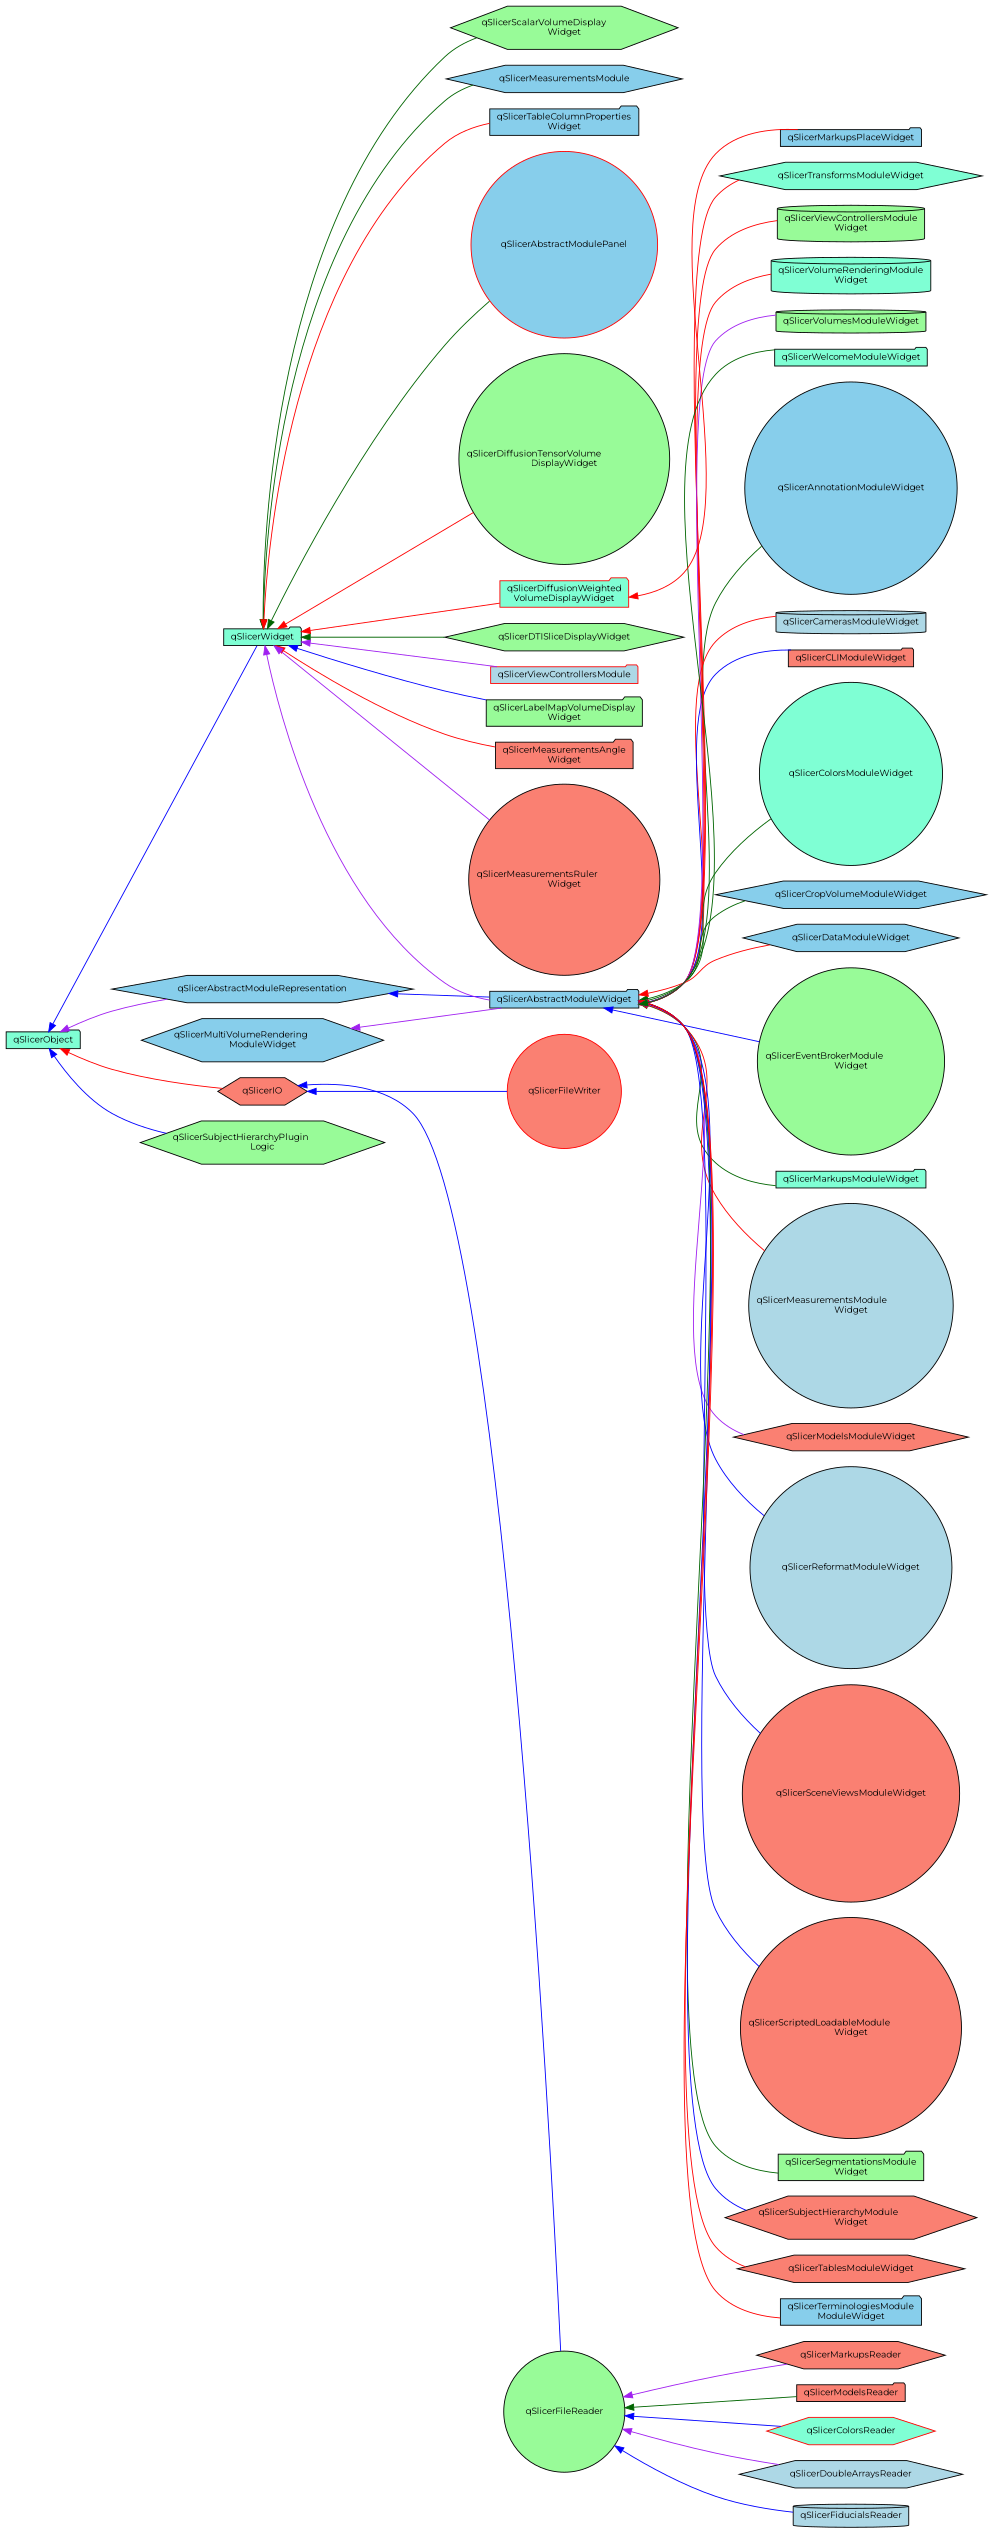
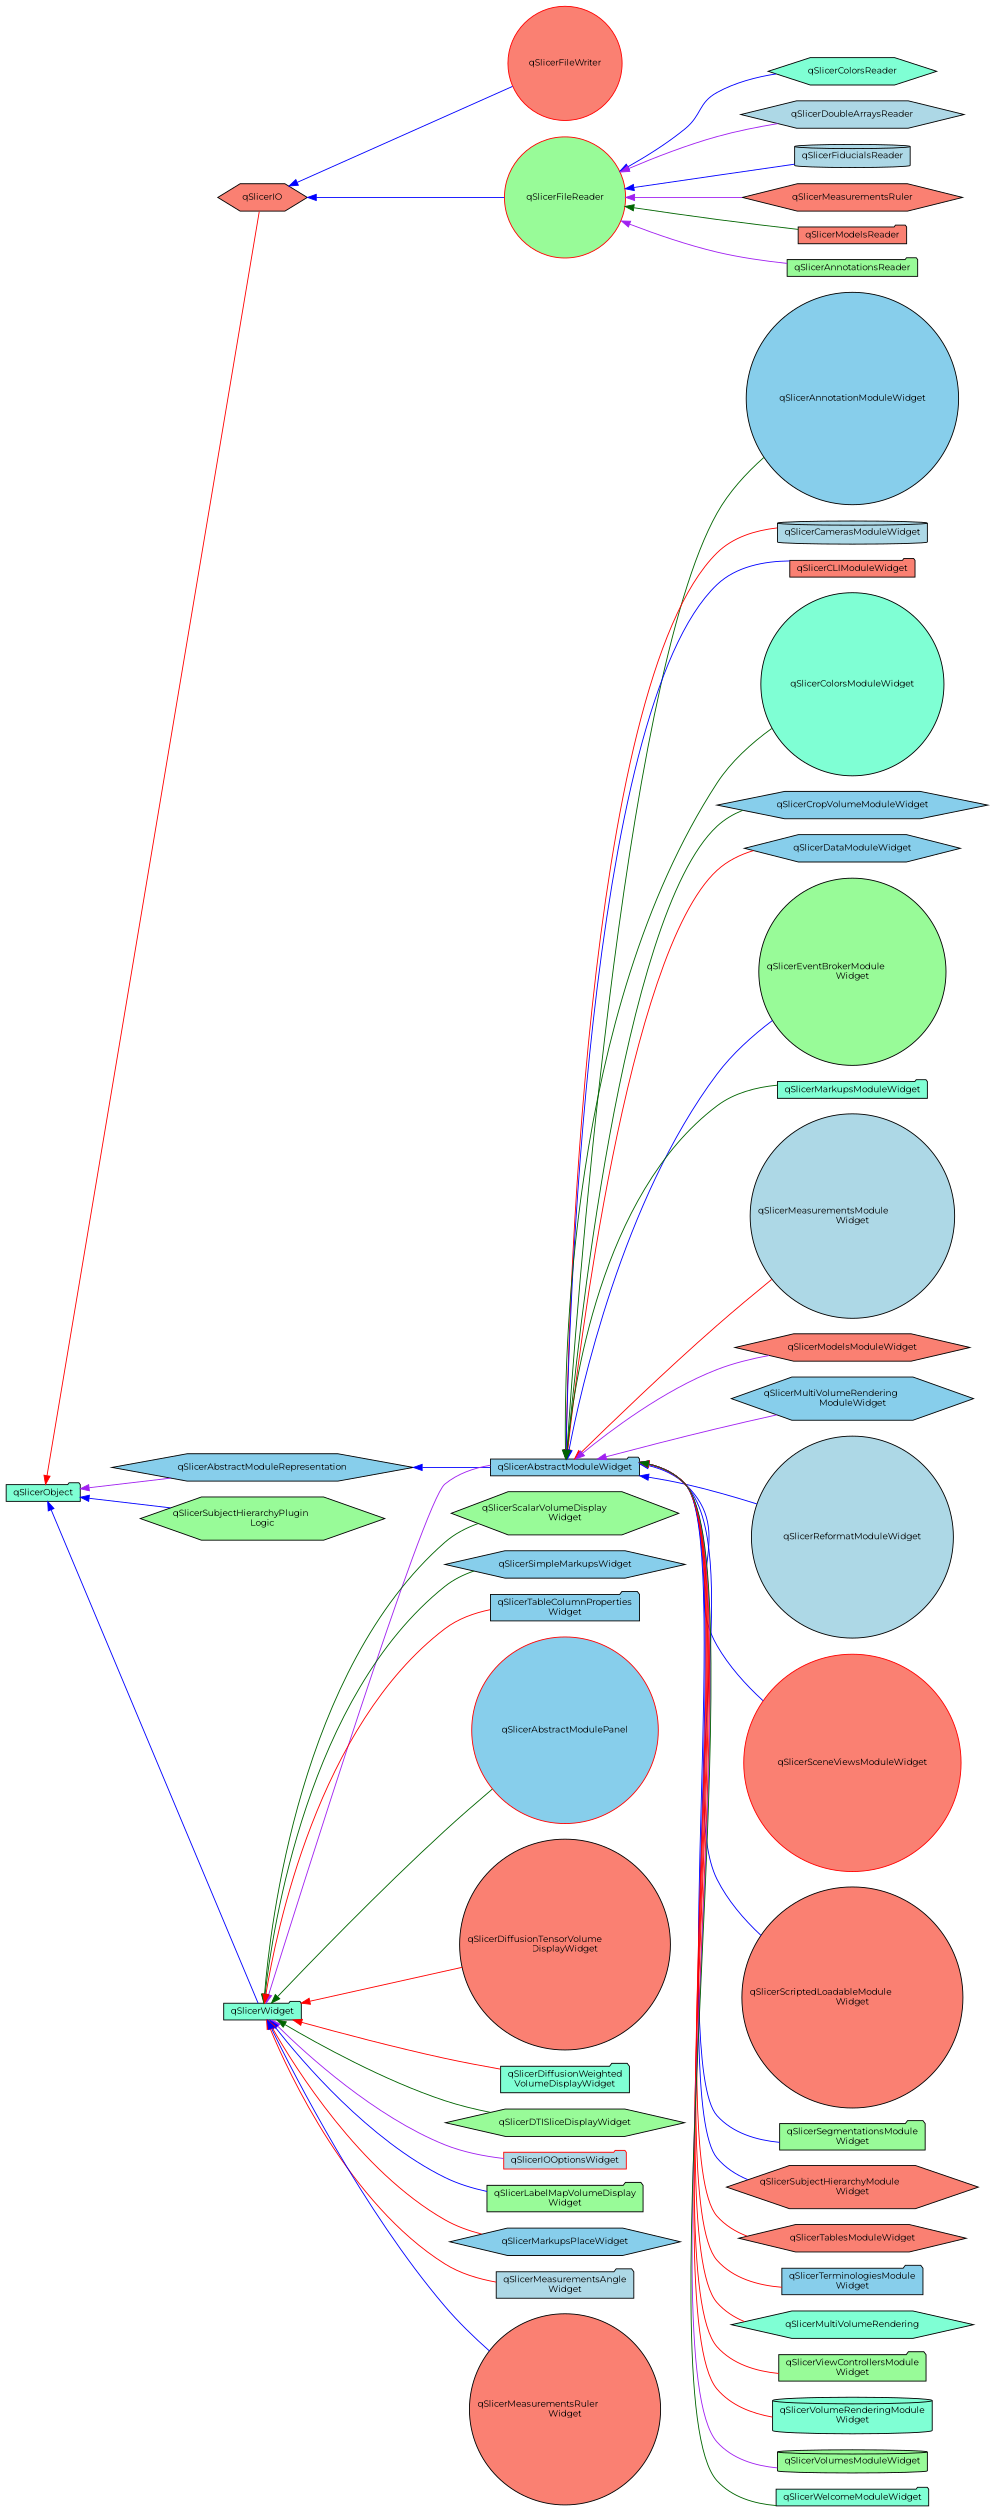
node "qSlicerMeasurementsModule": label "qSlicerMeasurementsModule" -> "qSlicerSimpleMarkupsWidget"
node "qSlicerMarkupsPlaceWidget": shape folder -> hexagon
node "qSlicerTransformsModuleWidget": label "qSlicerTransformsModuleWidget" -> "qSlicerMultiVolumeRendering"
node "qSlicerViewControllersModule Widget": shape cylinder -> folder
node "qSlicerAnnotationsReader": added
edge "qSlicerMarkupsPlaceWidget" -> "qSlicerDiffusionWeighted VolumeDisplayWidget": now "qSlicerMarkupsPlaceWidget" -> "qSlicerWidget"
node "qSlicerDiffusionTensorVolume DisplayWidget": fillcolor palegreen -> salmon
node "qSlicerDiffusionWeighted VolumeDisplayWidget": color red -> black
node "qSlicerViewControllersModule": label "qSlicerViewControllersModule" -> "qSlicerIOOptionsWidget"
edge "qSlicerMeasurementsRuler Widget" -> "qSlicerWidget": color purple -> blue
node "qSlicerMeasurementsAngle Widget": fillcolor salmon -> lightblue
edge "qSlicerAbstractModuleWidget" -> "qSlicerMultiVolumeRendering ModuleWidget": reversed
edge "qSlicerSegmentationsModule Widget" -> "qSlicerAbstractModuleWidget": color darkgreen -> blue
node "qSlicerSceneViewsModuleWidget": color black -> red
node "qSlicerTerminologiesModule ModuleWidget": label "qSlicerTerminologiesModule ModuleWidget" -> "qSlicerTerminologiesModule Widget"
node "qSlicerMarkupsReader": label "qSlicerMarkupsReader" -> "qSlicerMeasurementsRuler"
node "qSlicerFileReader": color black -> red
node "qSlicerColorsReader": color red -> black
